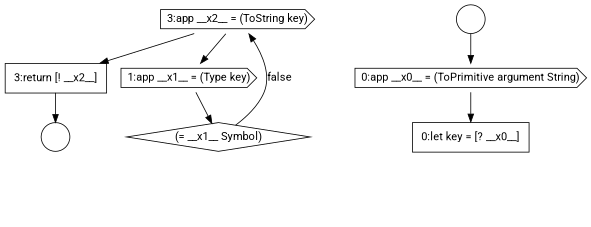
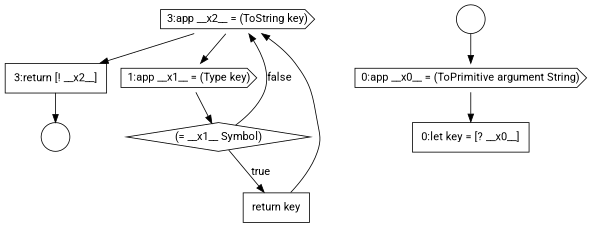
node "return key": added
